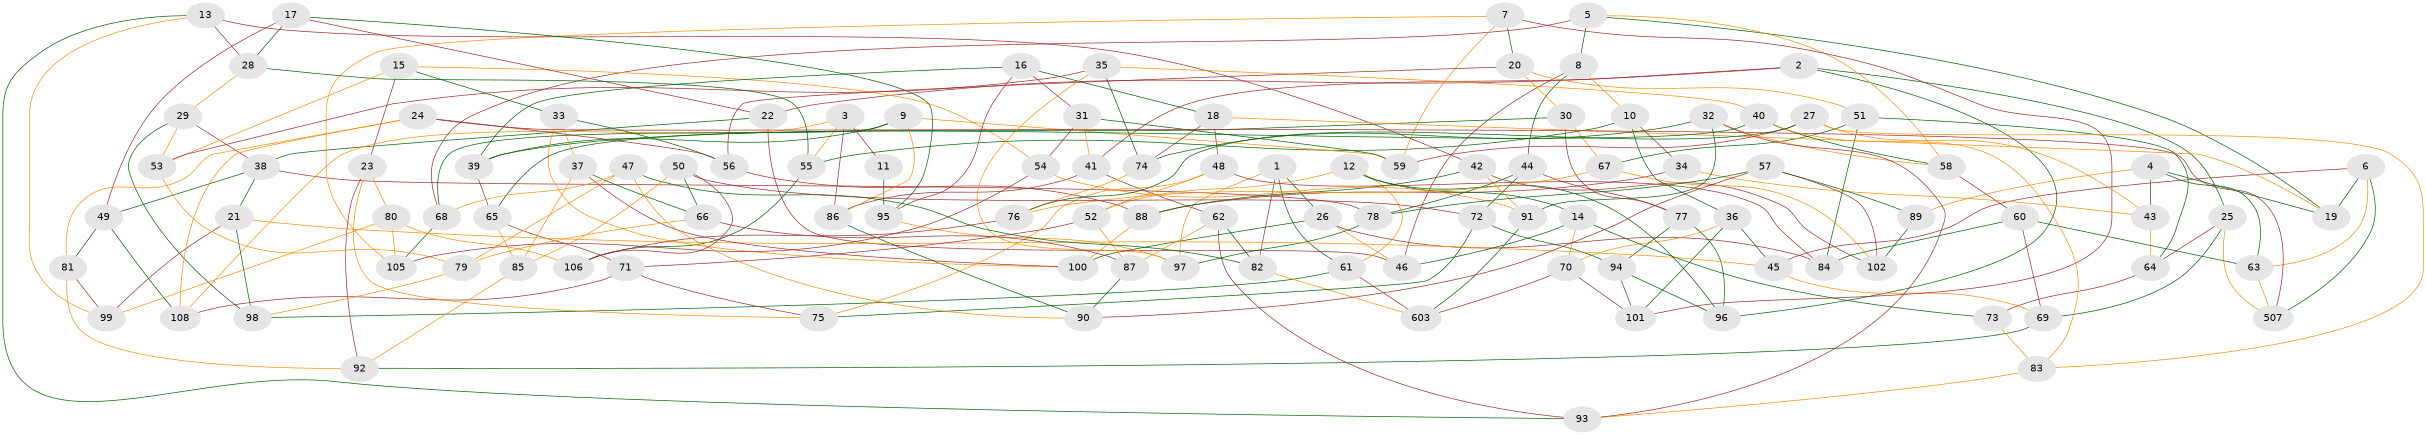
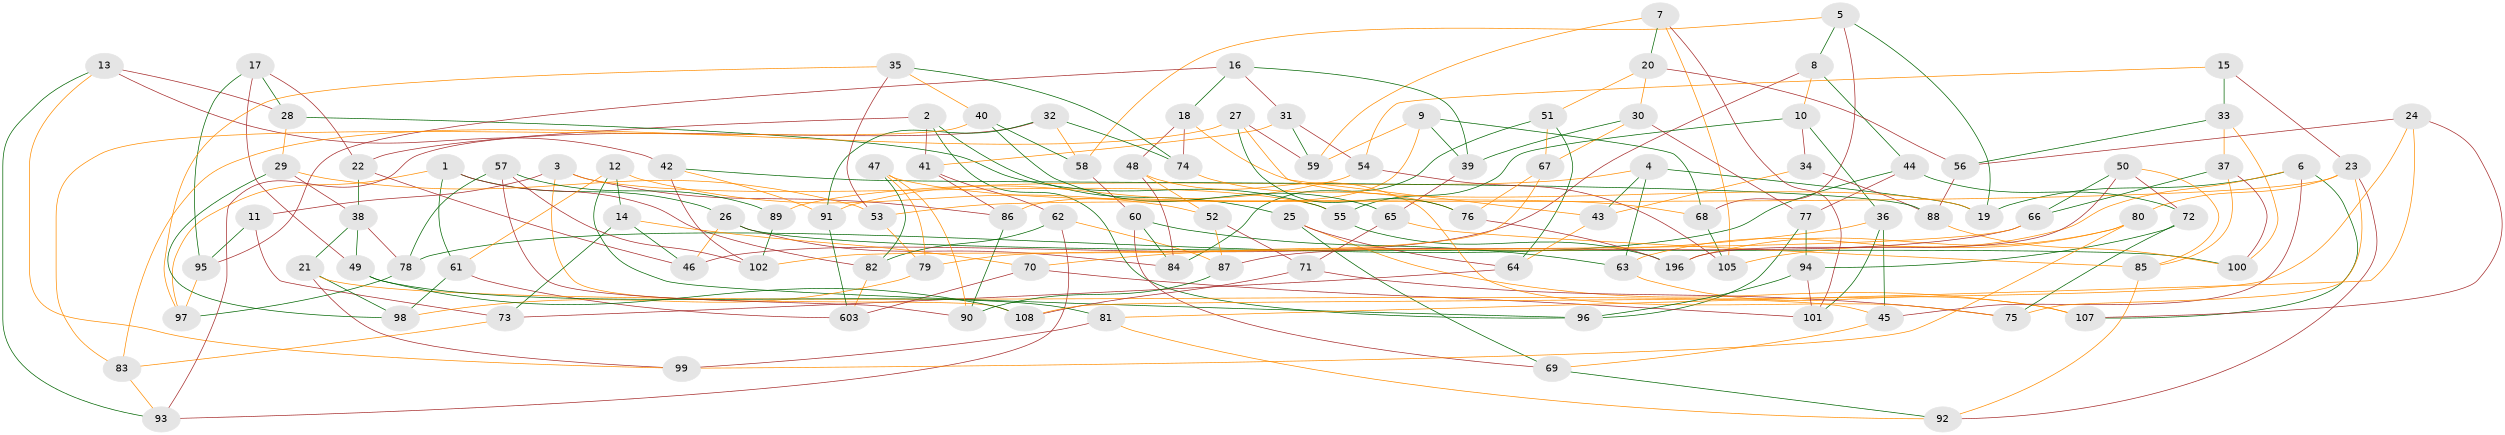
edge "15" -- "53": now "23" -- "53"
edge "51" -- "67": color darkgreen -> darkorange
node "106": label "106" -> "196"
edge "11" -- "73": added
node "507": label "507" -> "107"
